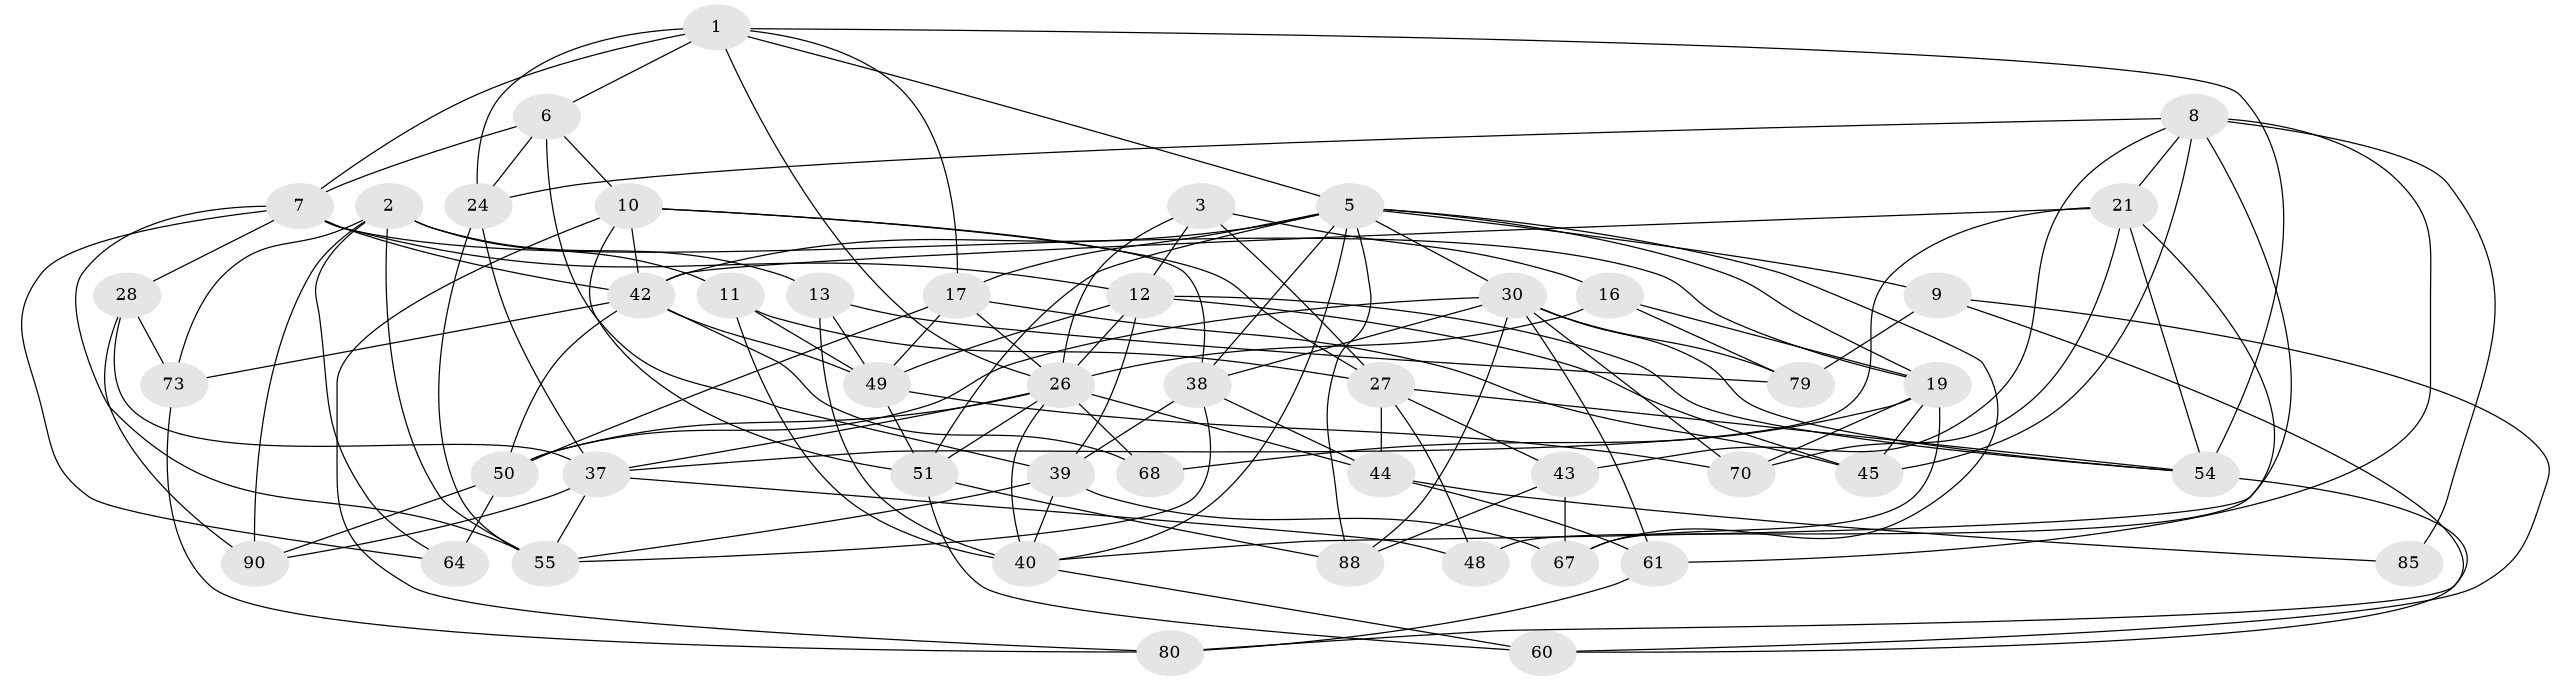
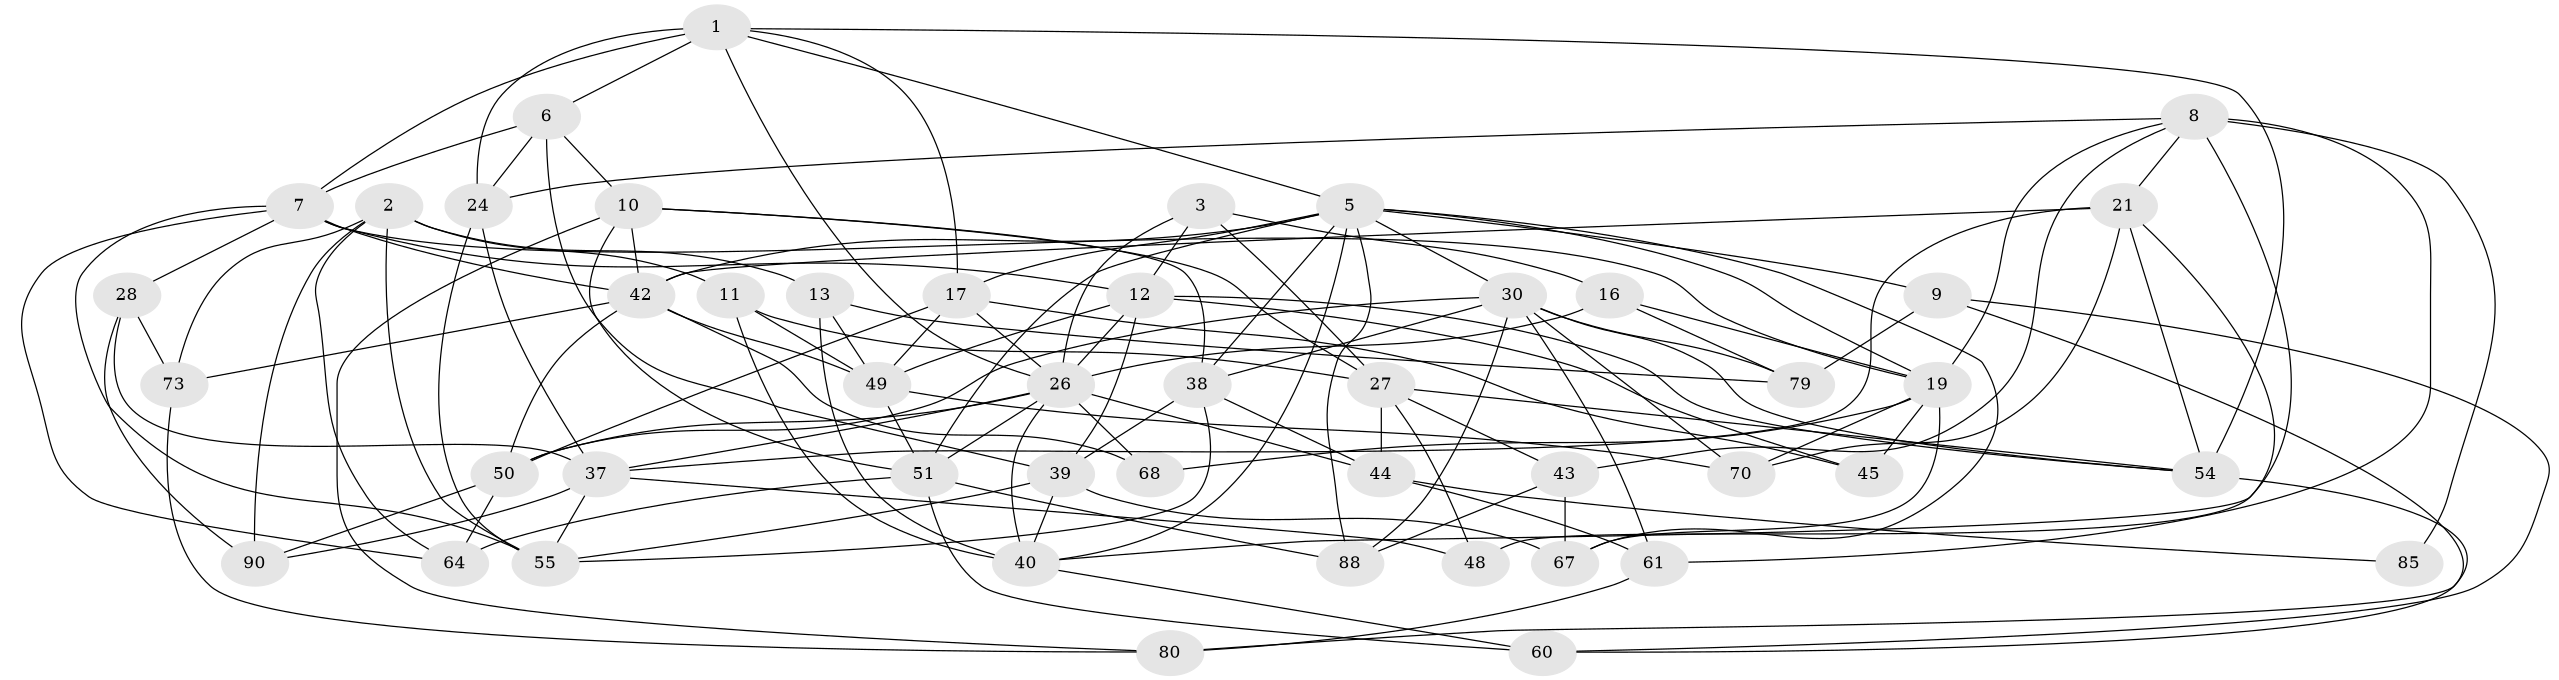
edge "8" -- "45": now "8" -- "19"
edge "51" -- "64": added
